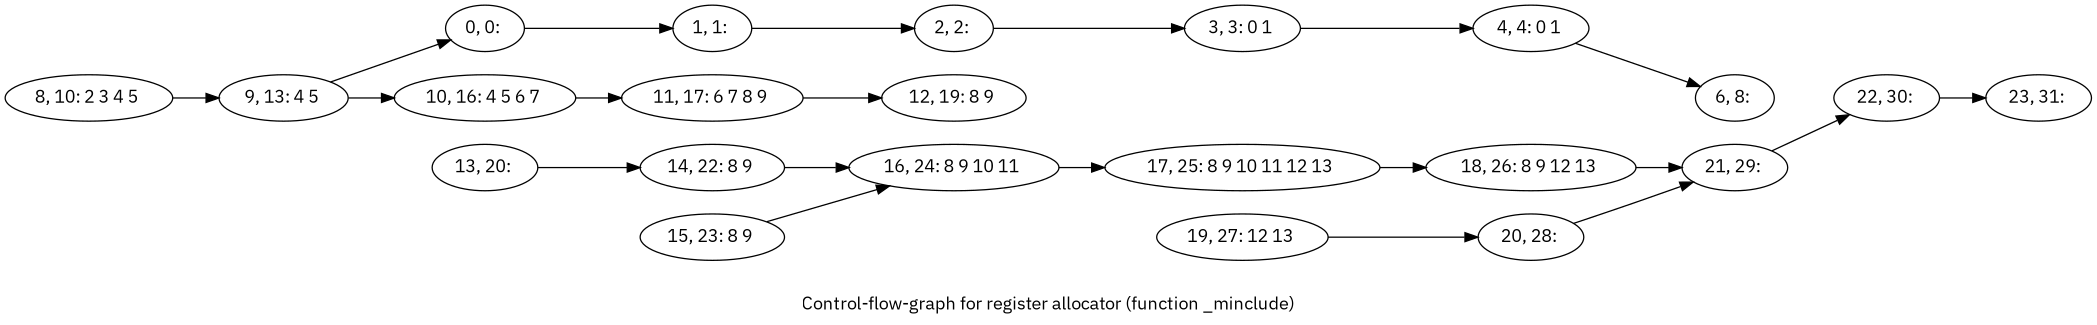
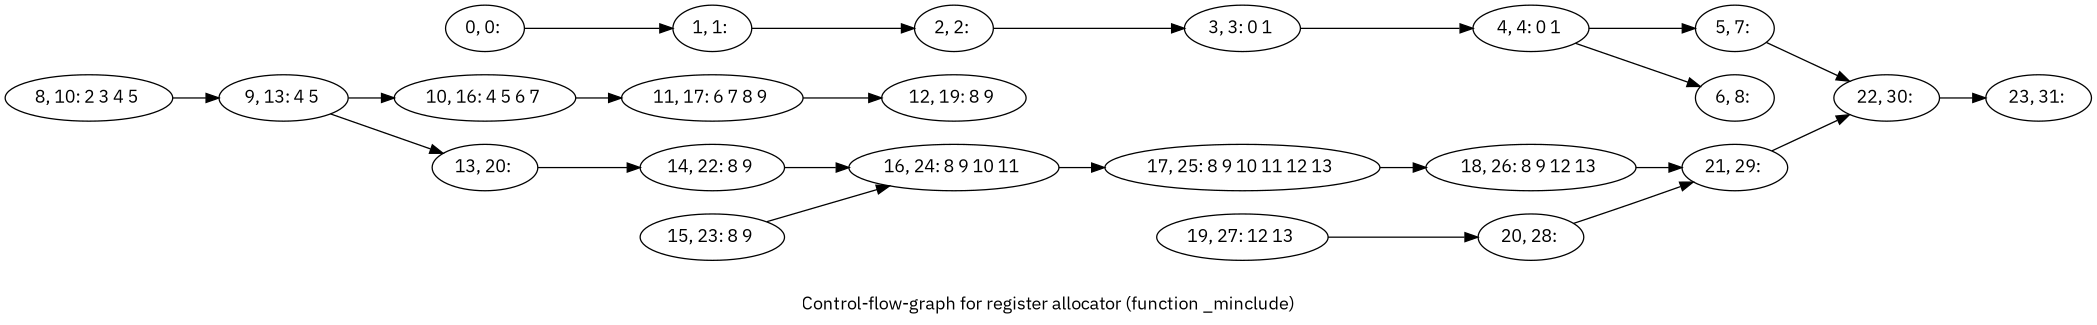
node "5, 7:": added
edge "9, 13: 4 5" -> "0, 0:": now "9, 13: 4 5" -> "13, 20:"
